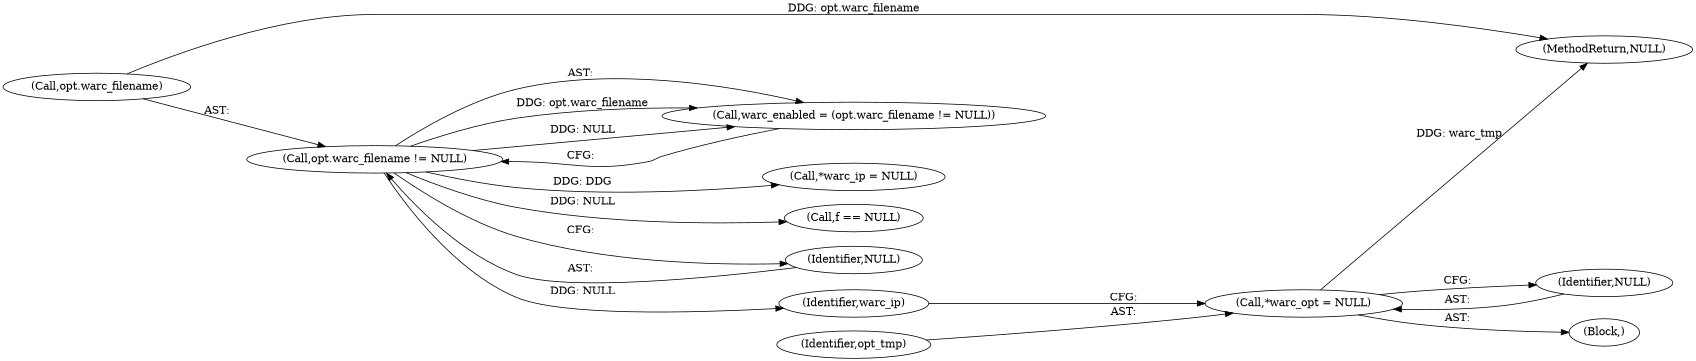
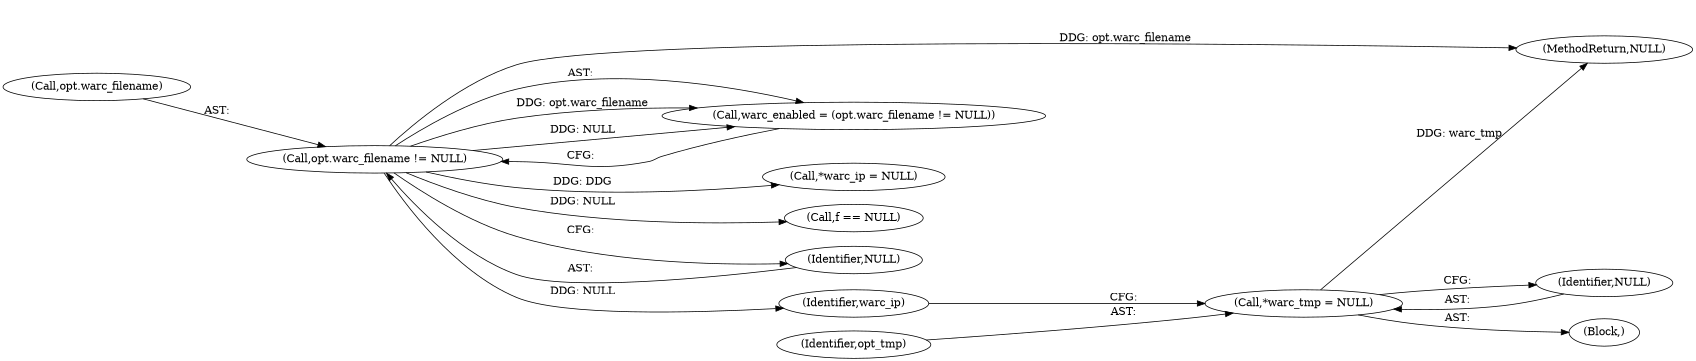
edge "(Call,opt.warc_filename)" -> "(MethodReturn,NULL)": now "(Call,opt.warc_filename != NULL)" -> "(MethodReturn,NULL)"
node "(Call,*warc_opt = NULL)": label "(Call,*warc_opt = NULL)" -> "(Call,*warc_tmp = NULL)"
